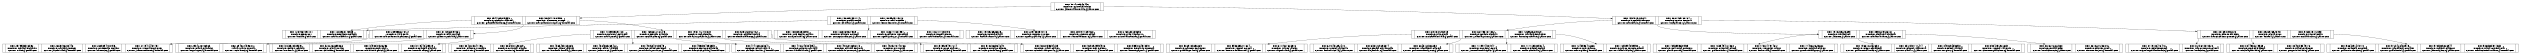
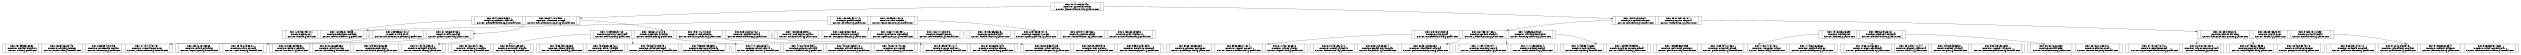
edge "DPI: 7334813213241" -> "DPI: 7913235243699": removed
node "DPI: 2934128786923": text "María: Mario Arreola" -> "Nombre: Mario Arreola"
